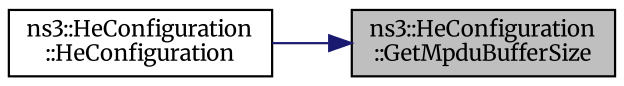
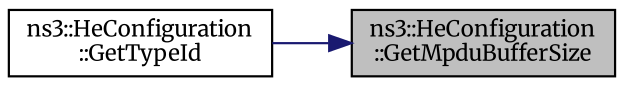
node "ns3::HeConfiguration ::HeConfiguration": label "ns3::HeConfiguration ::HeConfiguration" -> "ns3::HeConfiguration ::GetTypeId"
